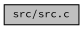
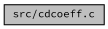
node "src/src.c": label "src/src.c" -> "src/cdcoeff.c"
